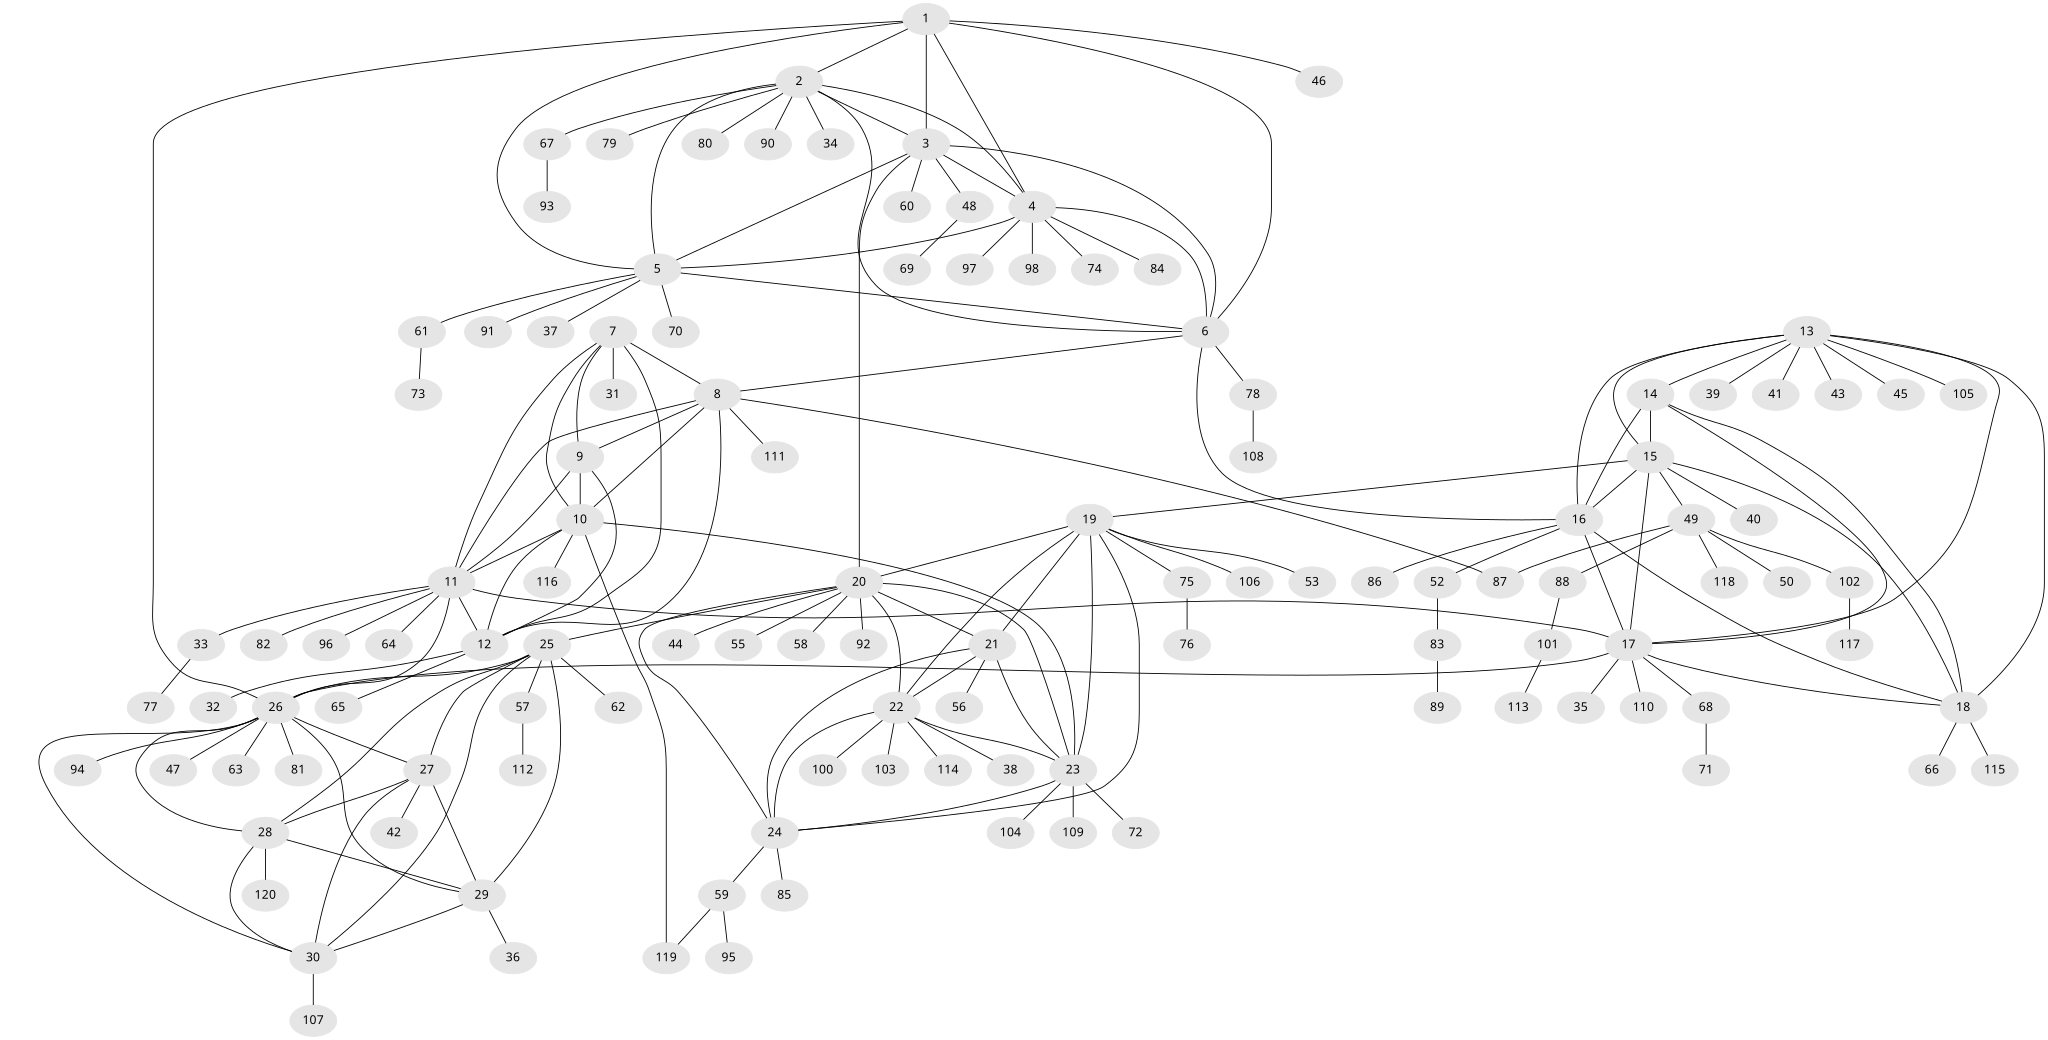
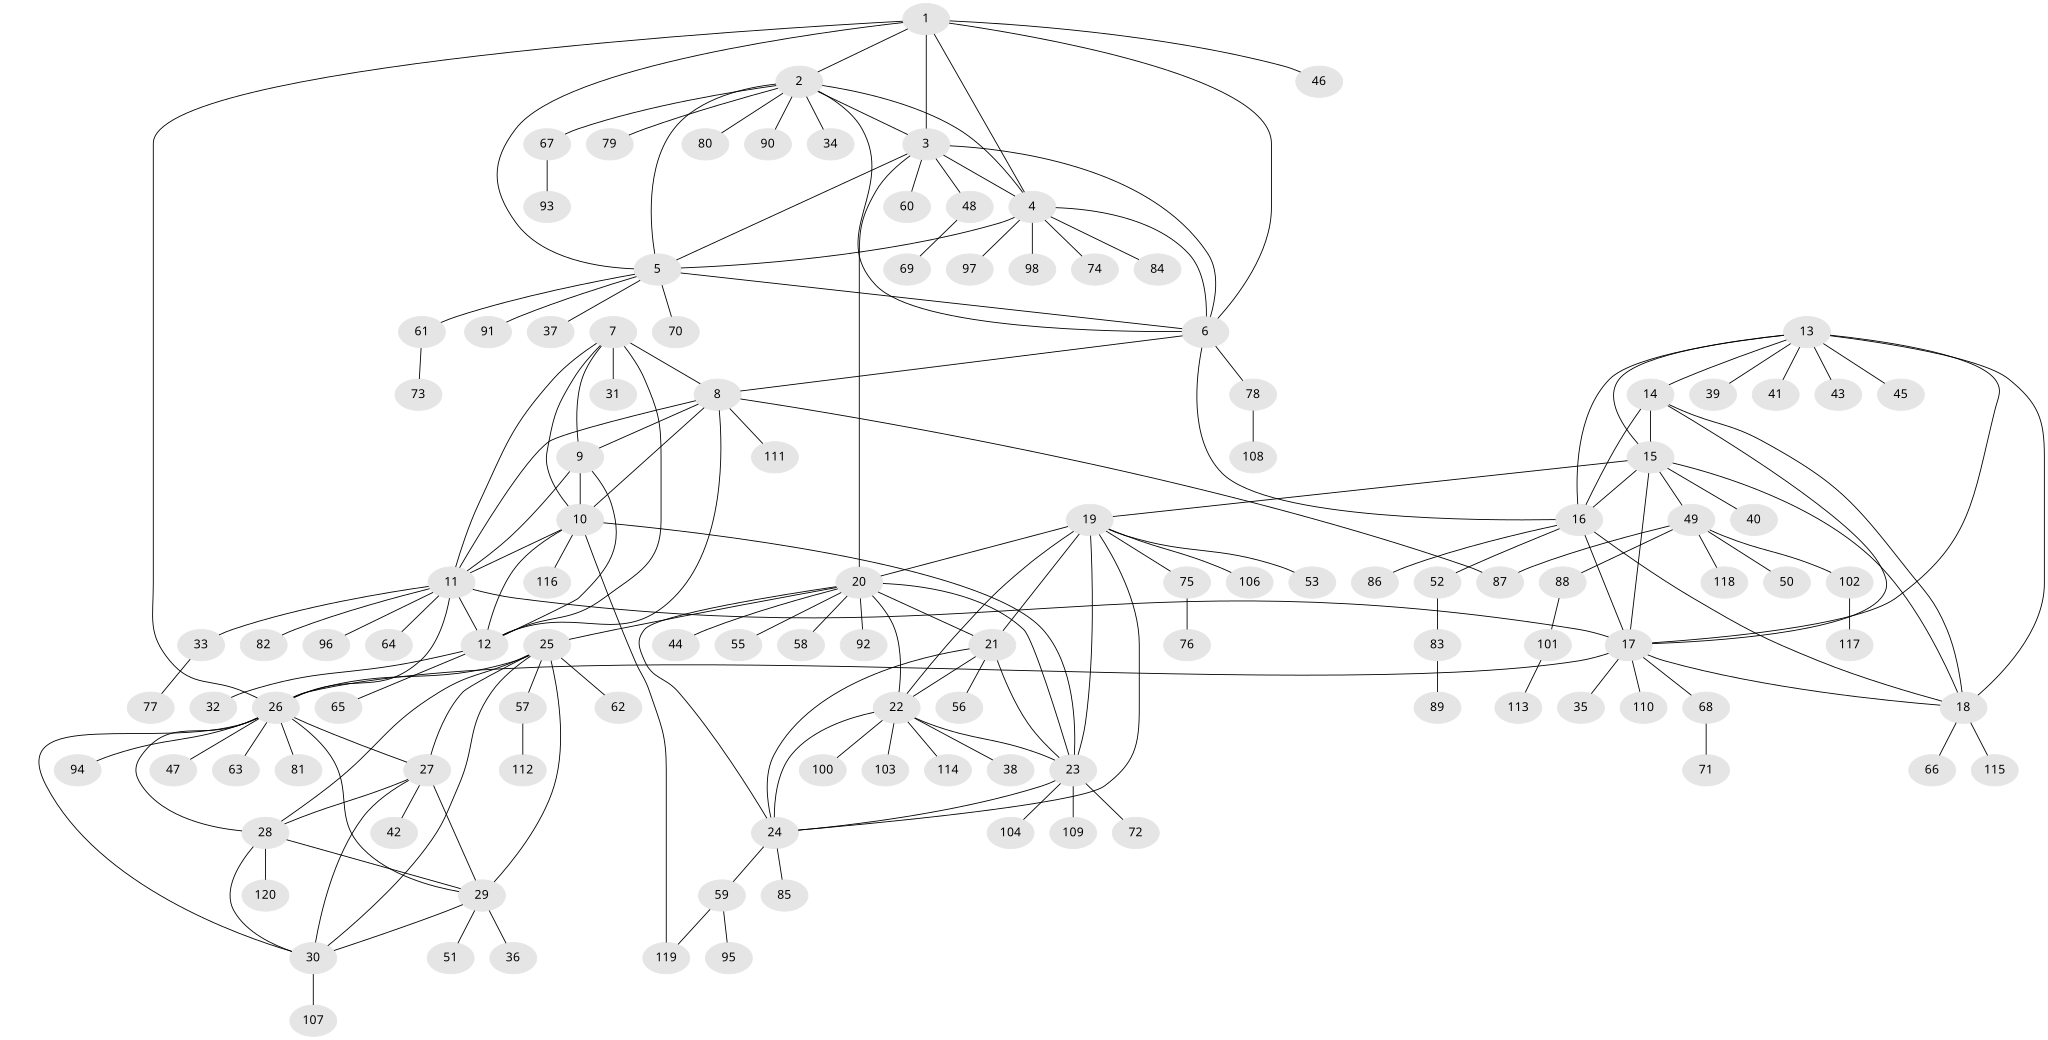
node "105": removed
node "51": added
